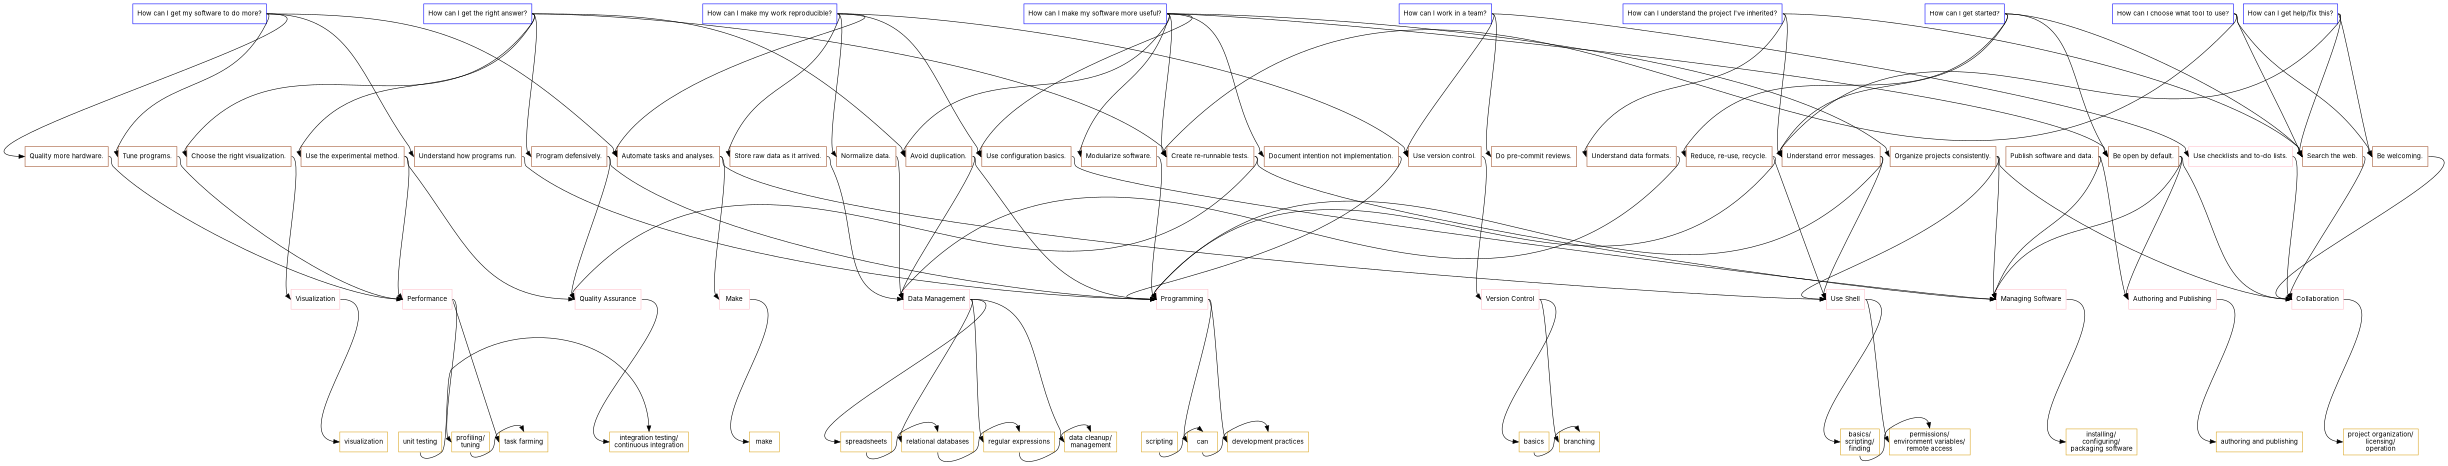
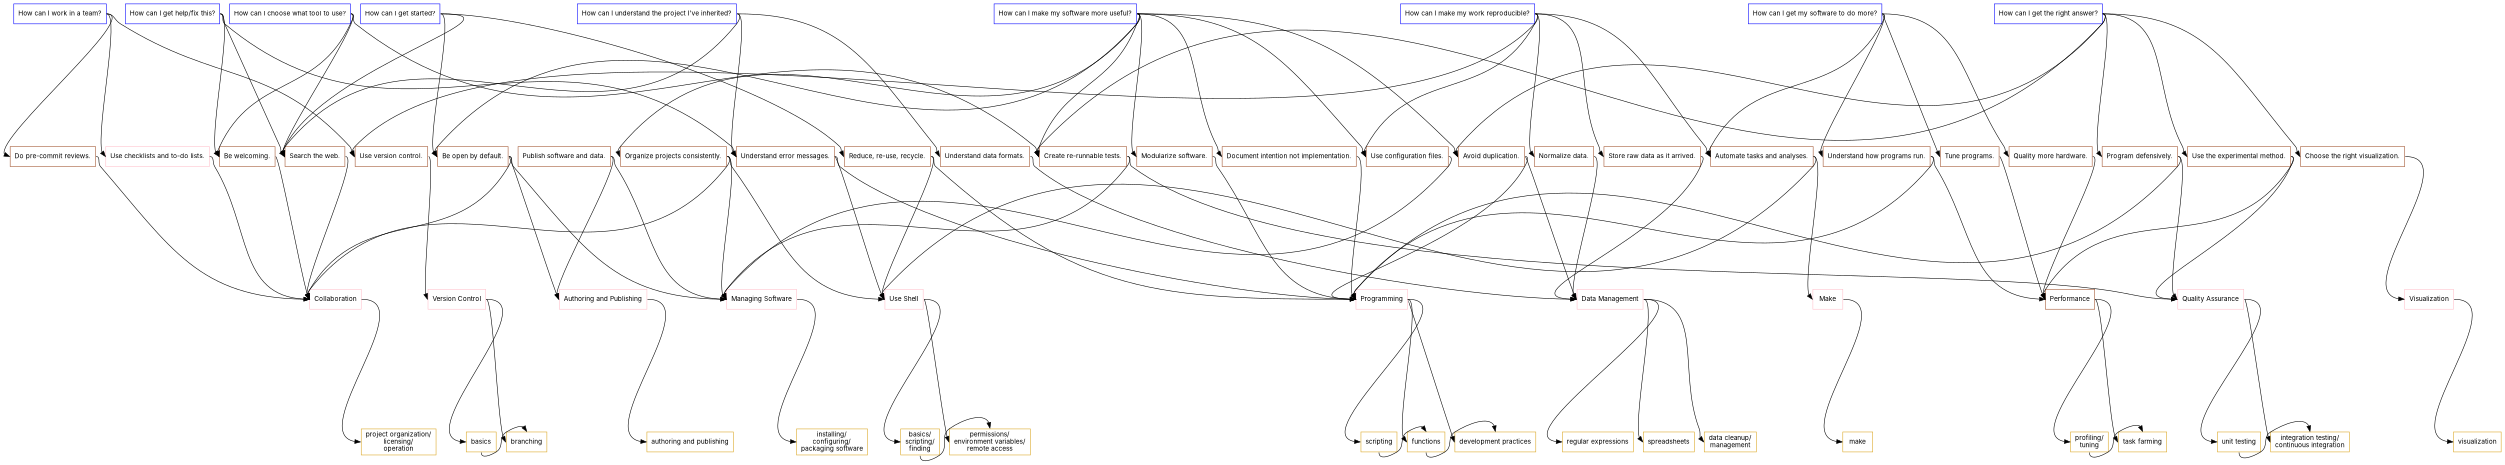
edge "How can I get started?" -> "Understand error messages.": removed
node "Use configuration basics.": label "Use configuration basics." -> "Use configuration files."
edge "Understand how programs run." -> "Performance": added
edge "Do pre-commit reviews." -> "Collaboration": added
node "Performance": color pink -> sienna
edge "Programming" -> "scripting": added
edge "Quality Assurance" -> "unit testing": added
node "relational databases": removed
node "can": label "can" -> "functions"
edge "regular expressions" -> "data cleanup/ management": removed
